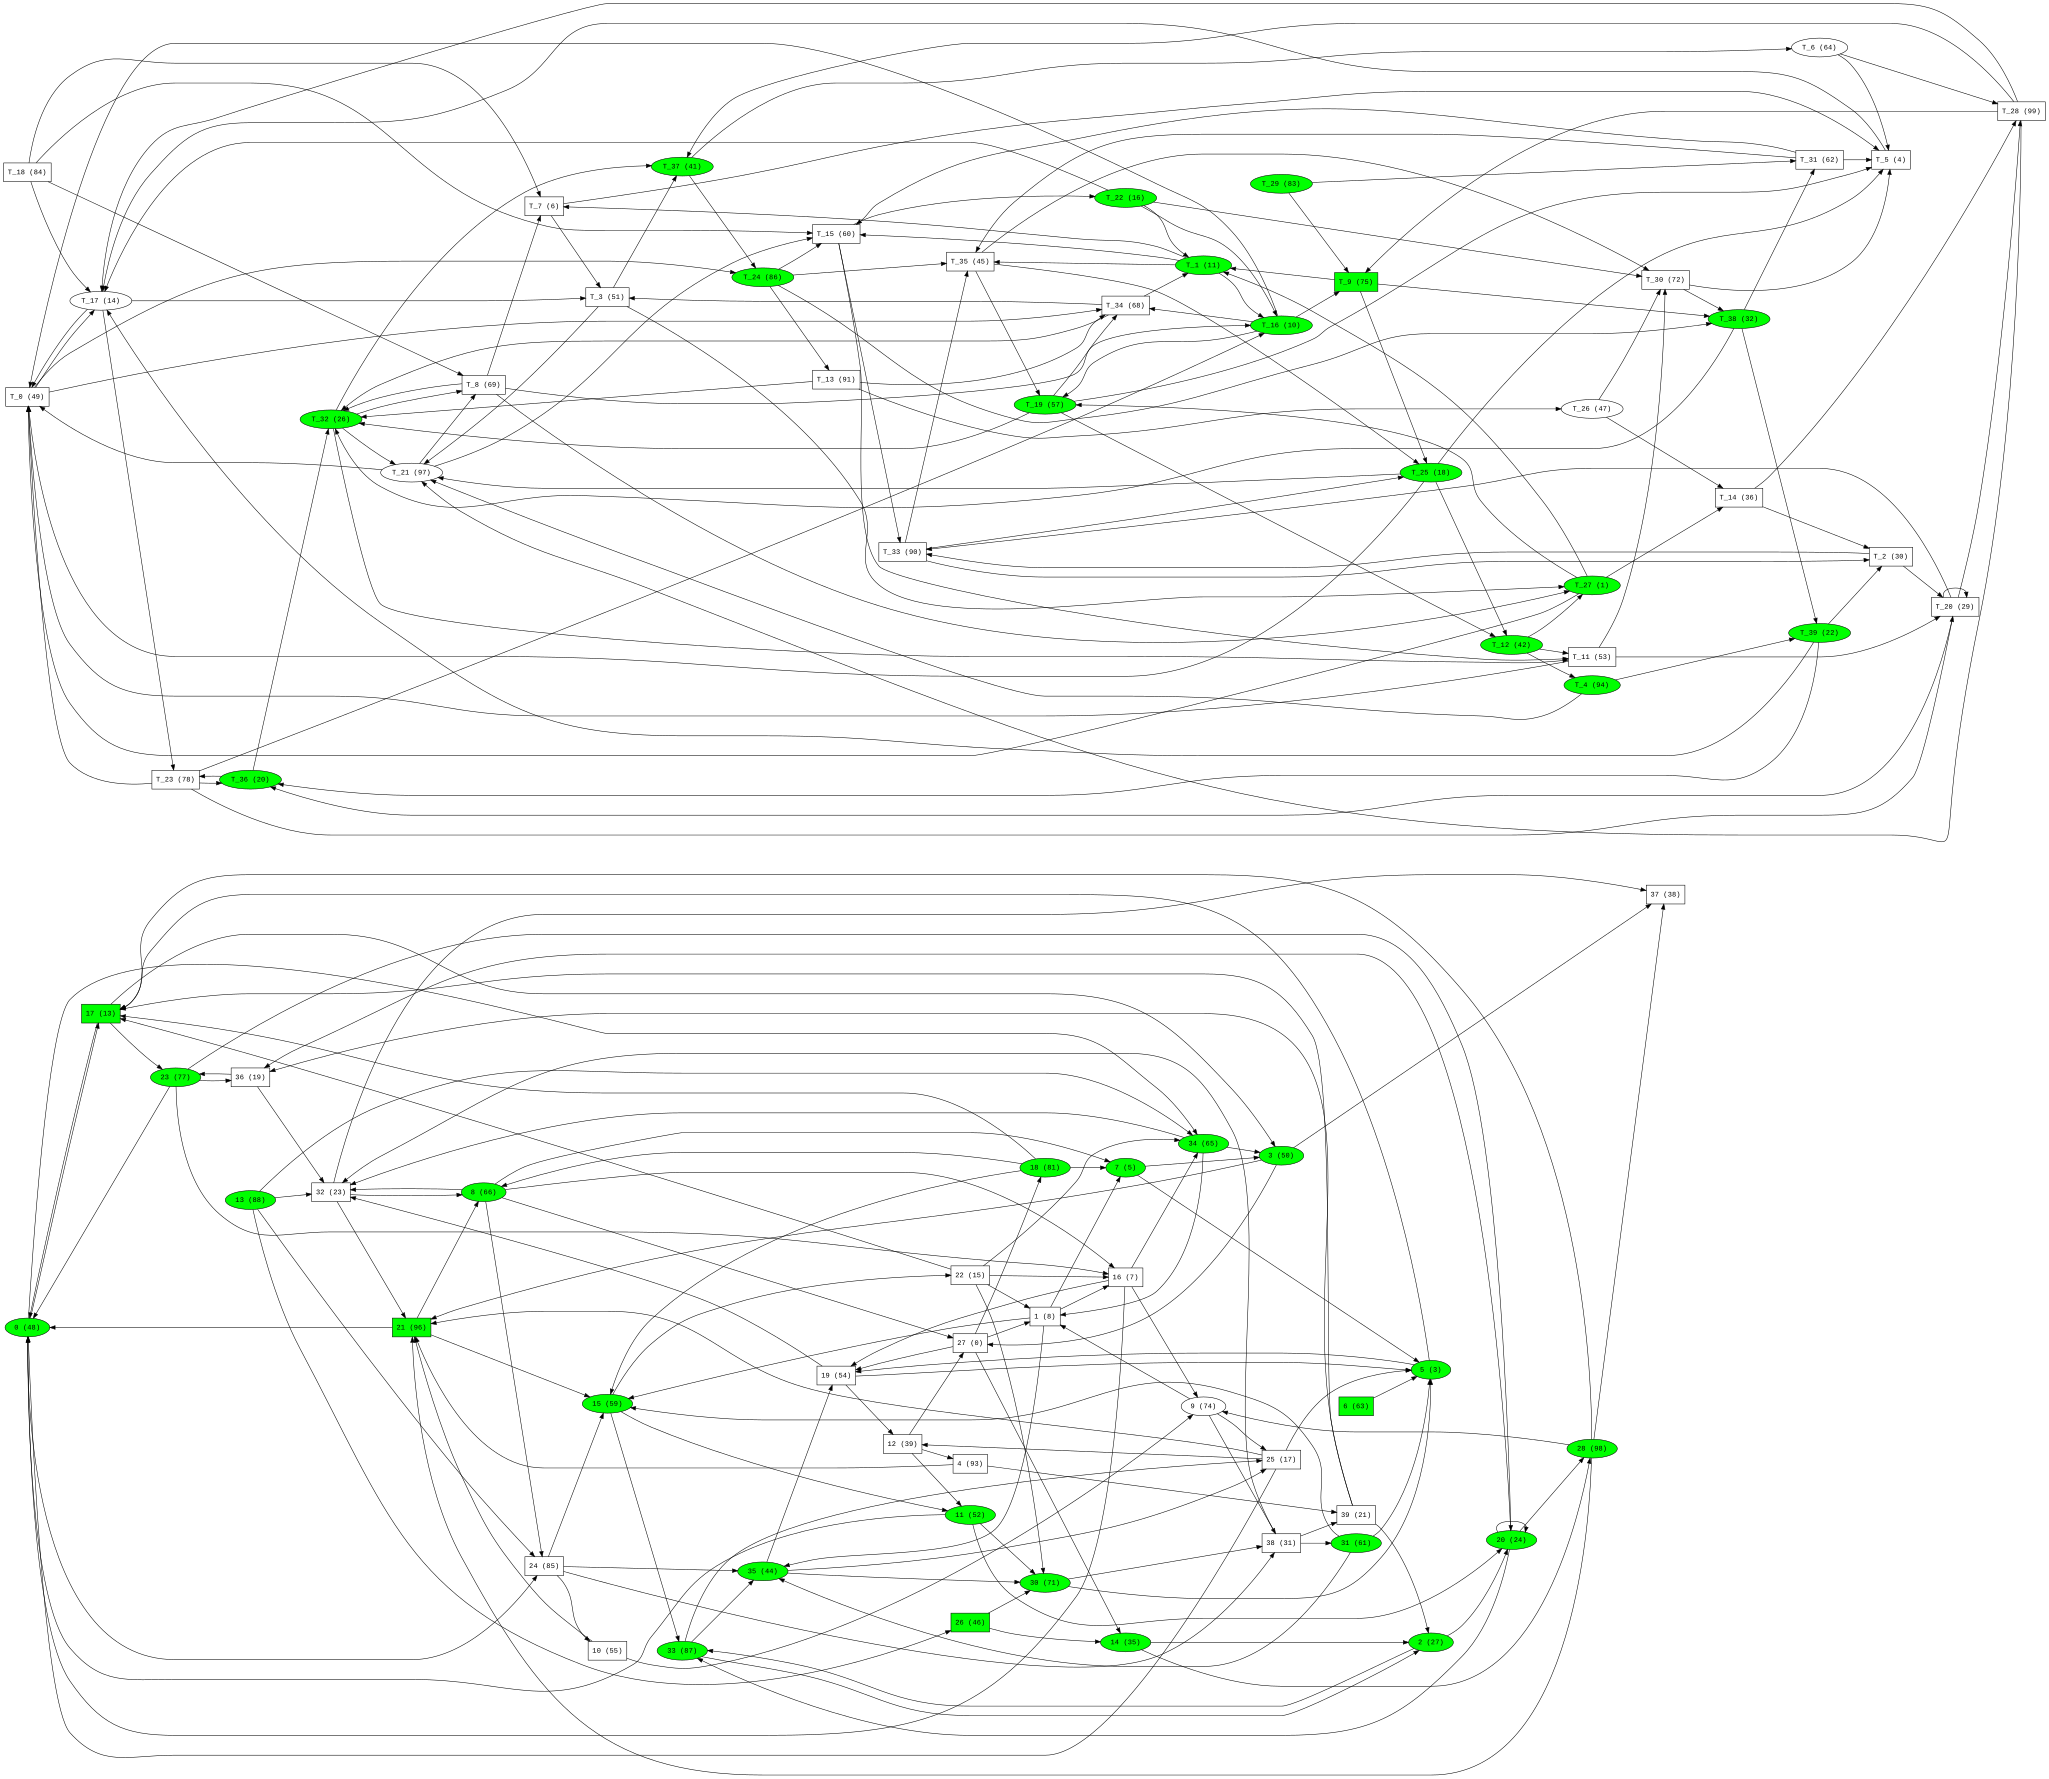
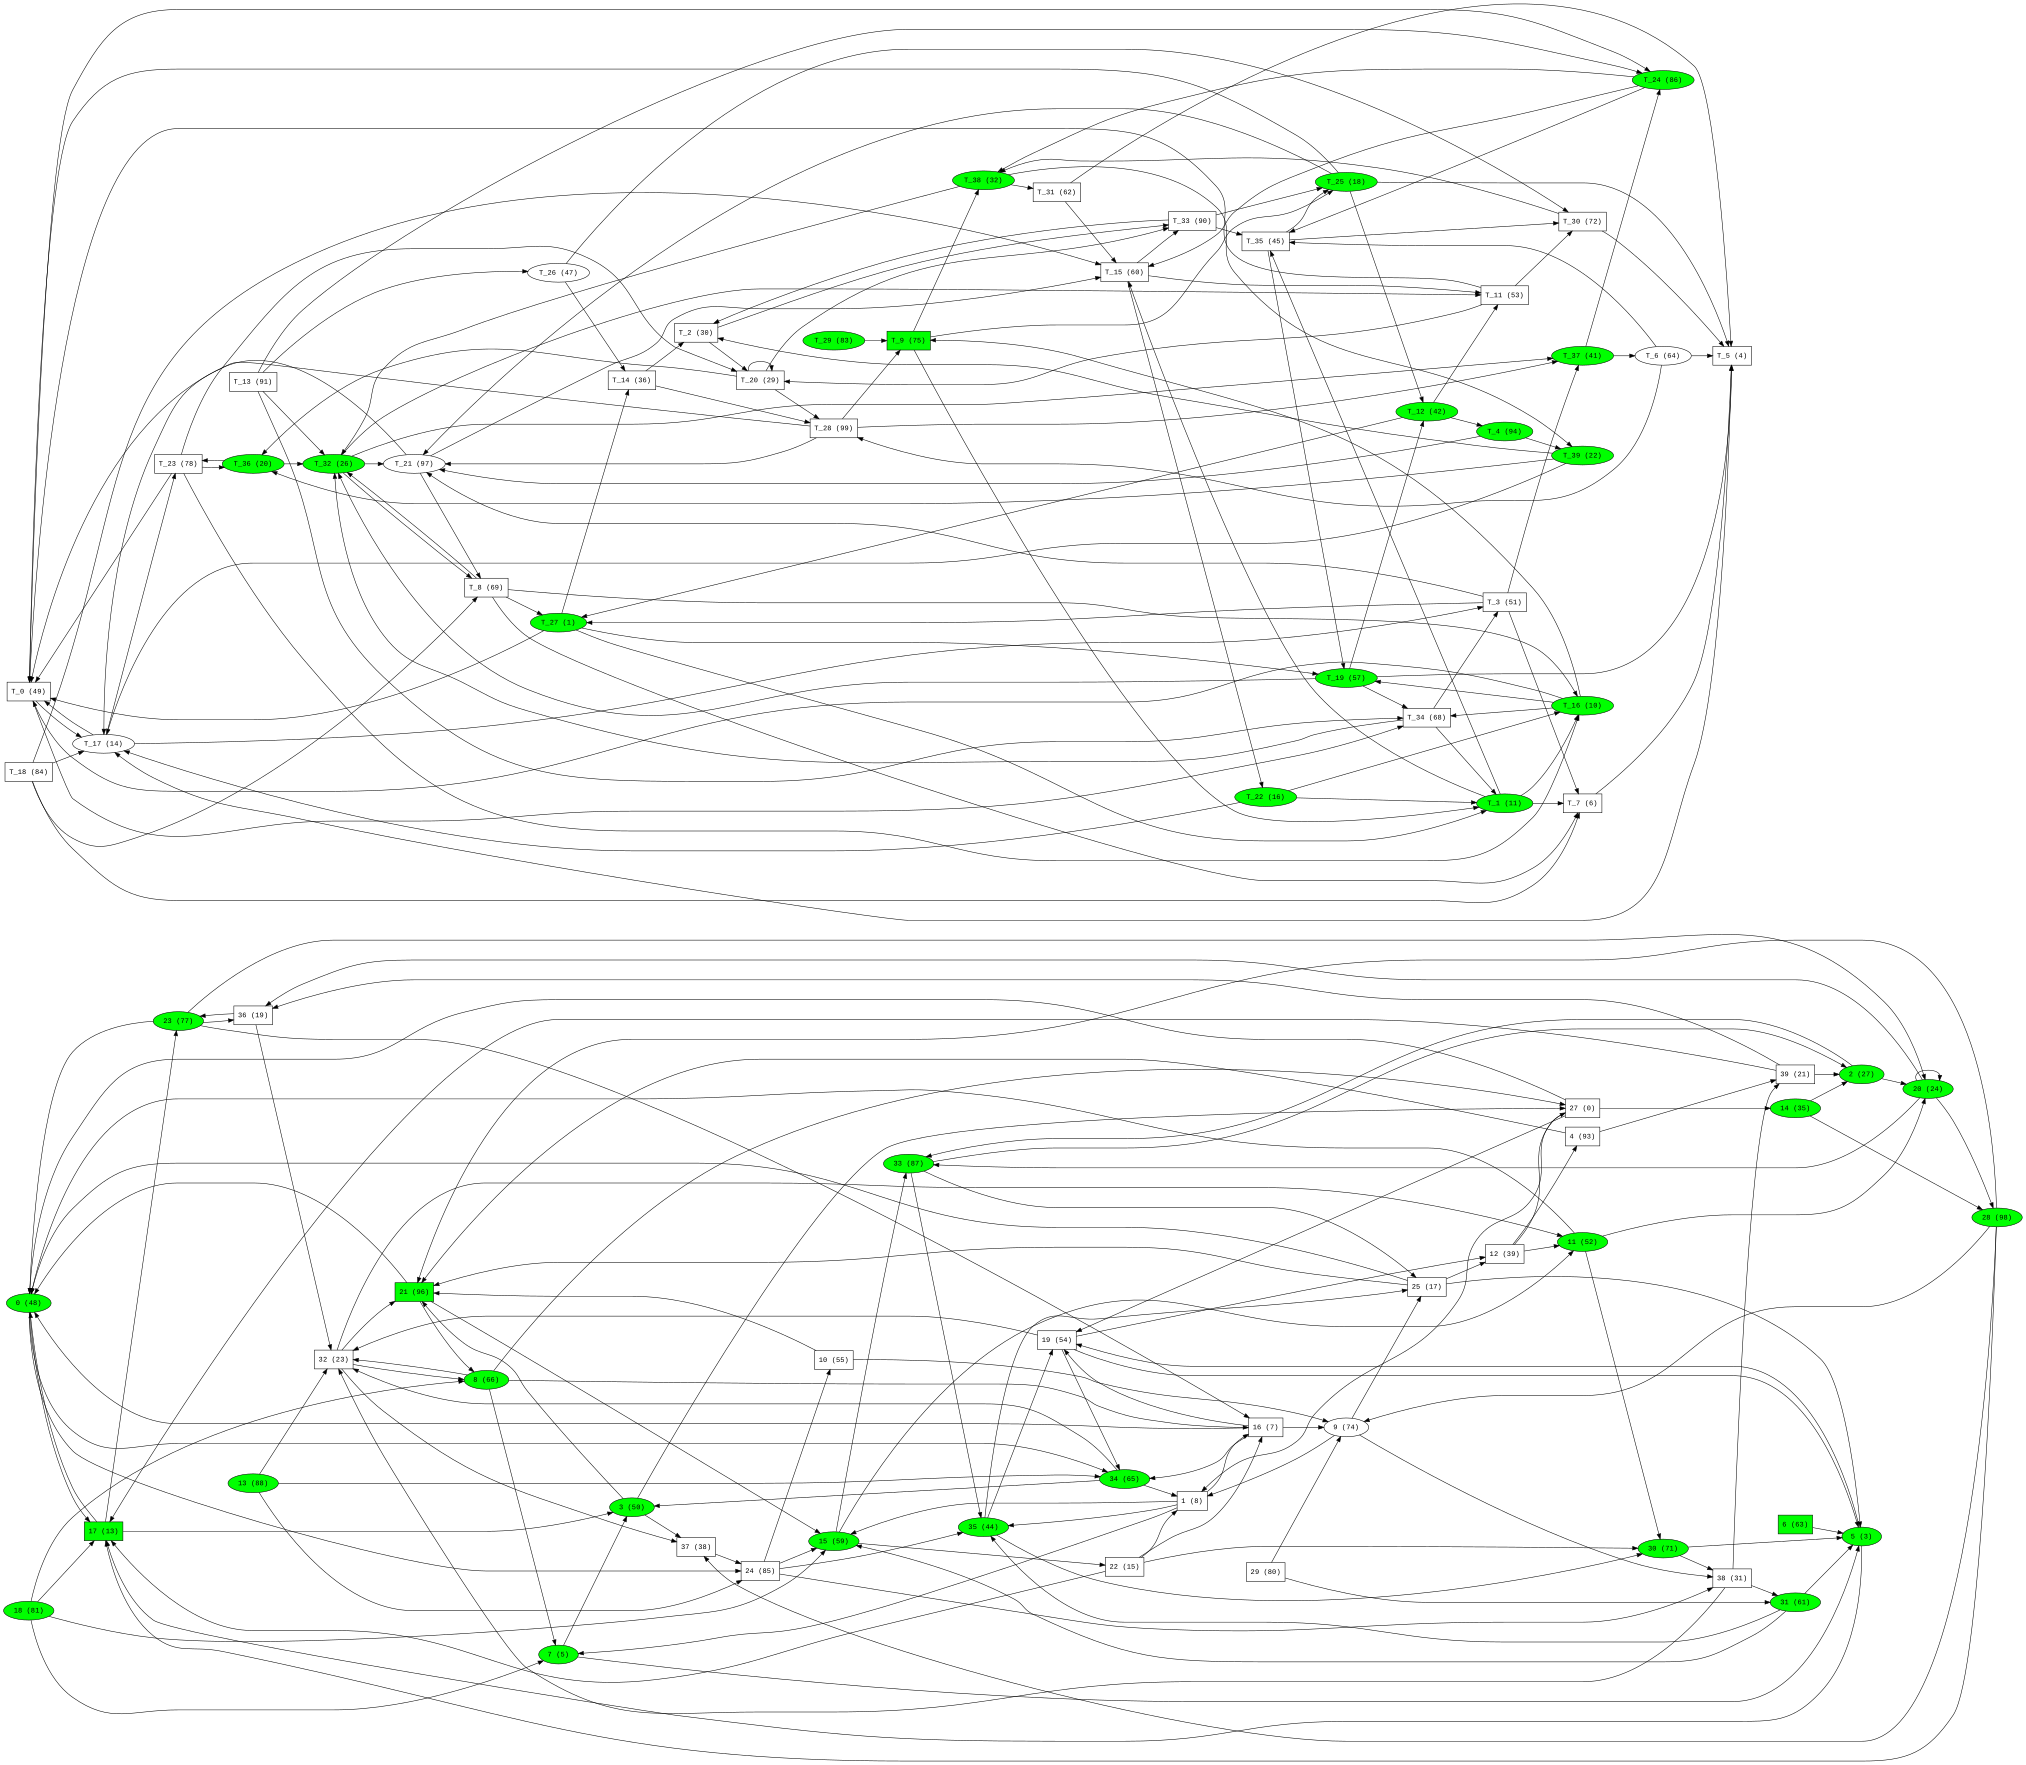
edge "T_31 (62)" -> "T_35 (45)": now "T_6 (64)" -> "T_35 (45)"
edge "T_29 (83)" -> "T_31 (62)": removed
edge "T_22 (16)" -> "T_30 (72)": removed
edge "T_7 (6)" -> "T_3 (51)": reversed
edge "T_24 (86)" -> "T_13 (91)": reversed
edge "32 (23)" -> "11 (52)": added
edge "22 (15)" -> "34 (65)": now "19 (54)" -> "34 (65)"
edge "27 (0)" -> "18 (81)": now "27 (0)" -> "0 (48)"
edge "8 (66)" -> "24 (85)": now "37 (38)" -> "24 (85)"
node "29 (80)": added
node "26 (46)": removed
